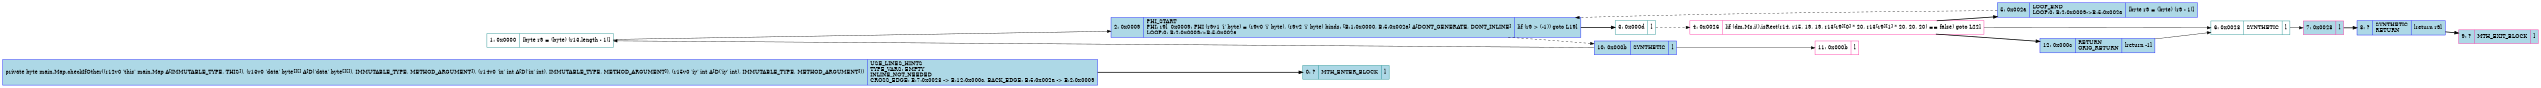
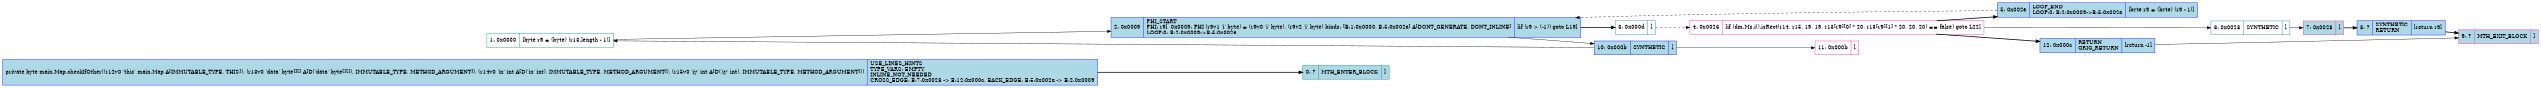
edge "12: 0x000c" -> "6: 0x0028": now "12: 0x000c" -> "9: ?"
edge "2: 0x0009" -> "10: 0x000b": style dashed -> solid
